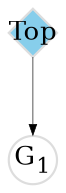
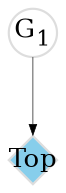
edge "Top" -> "G": reversed
